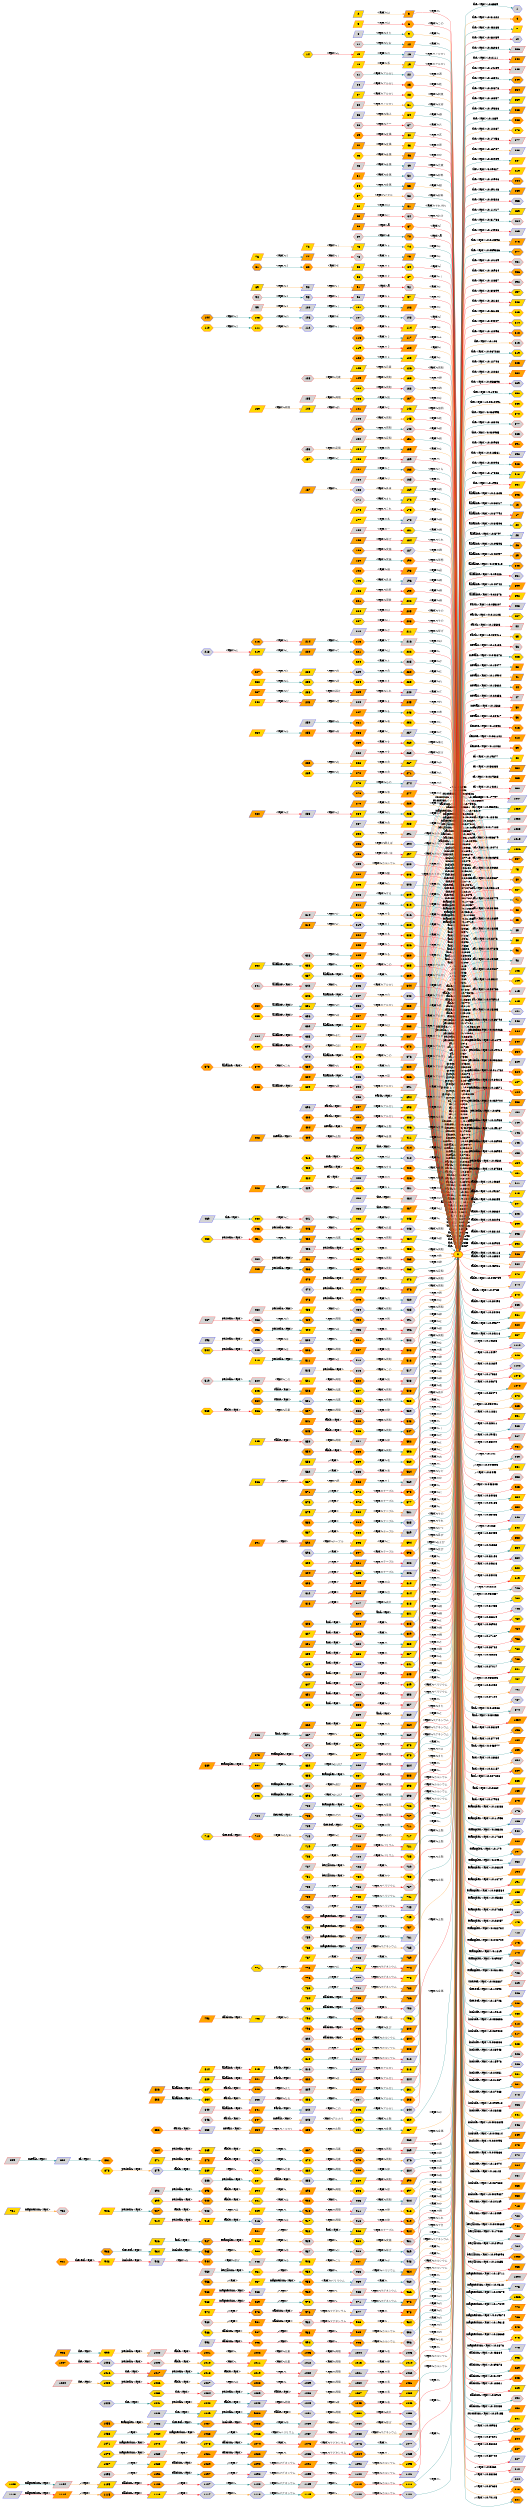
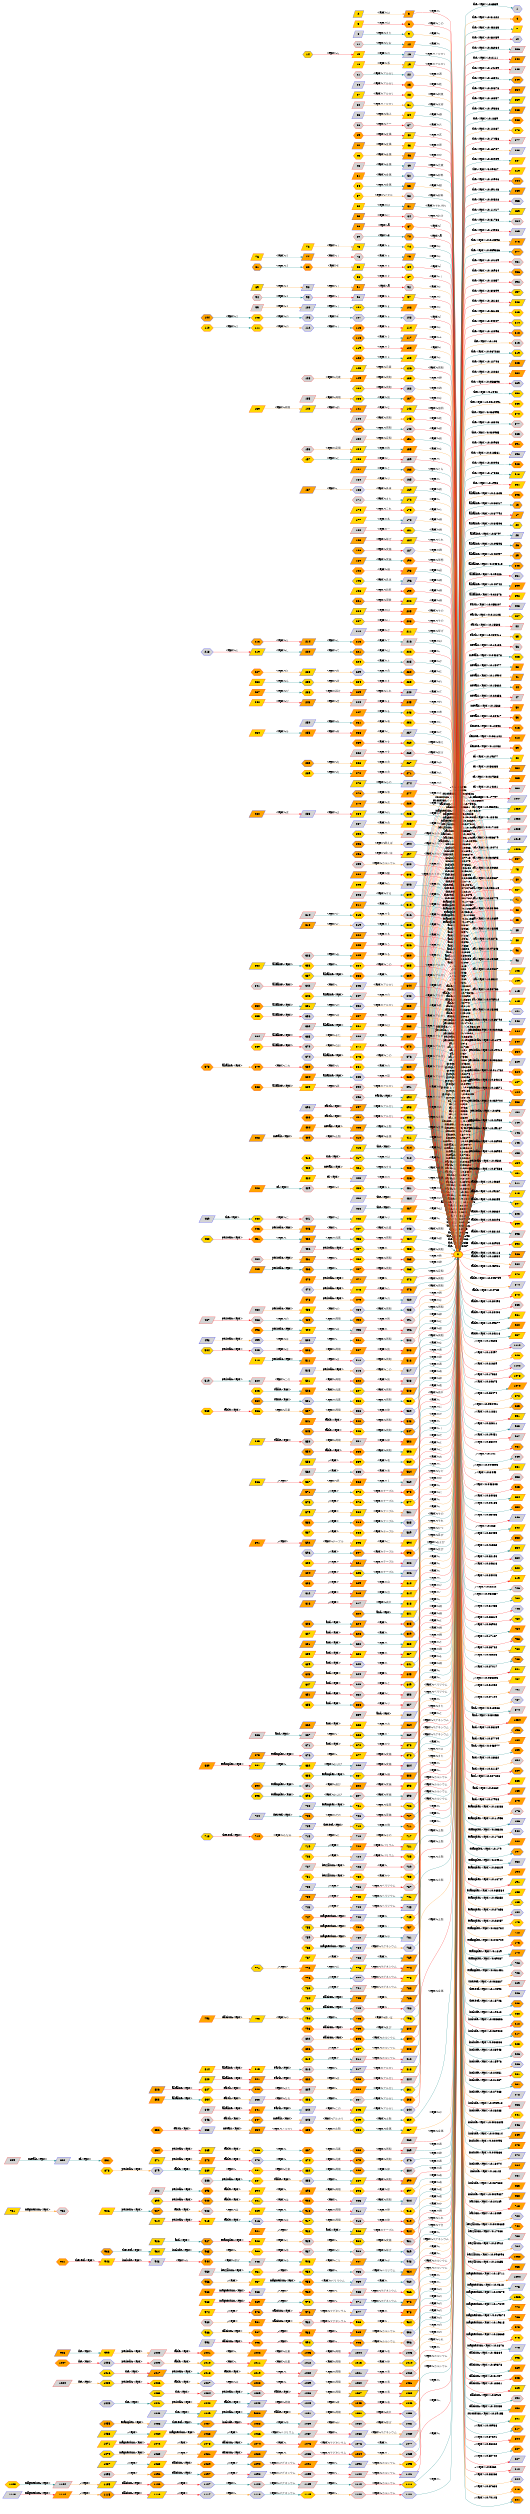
node "797": color blue -> red
node "712": fillcolor lightgrey -> orange
node "1110": fillcolor orange -> lightgrey
